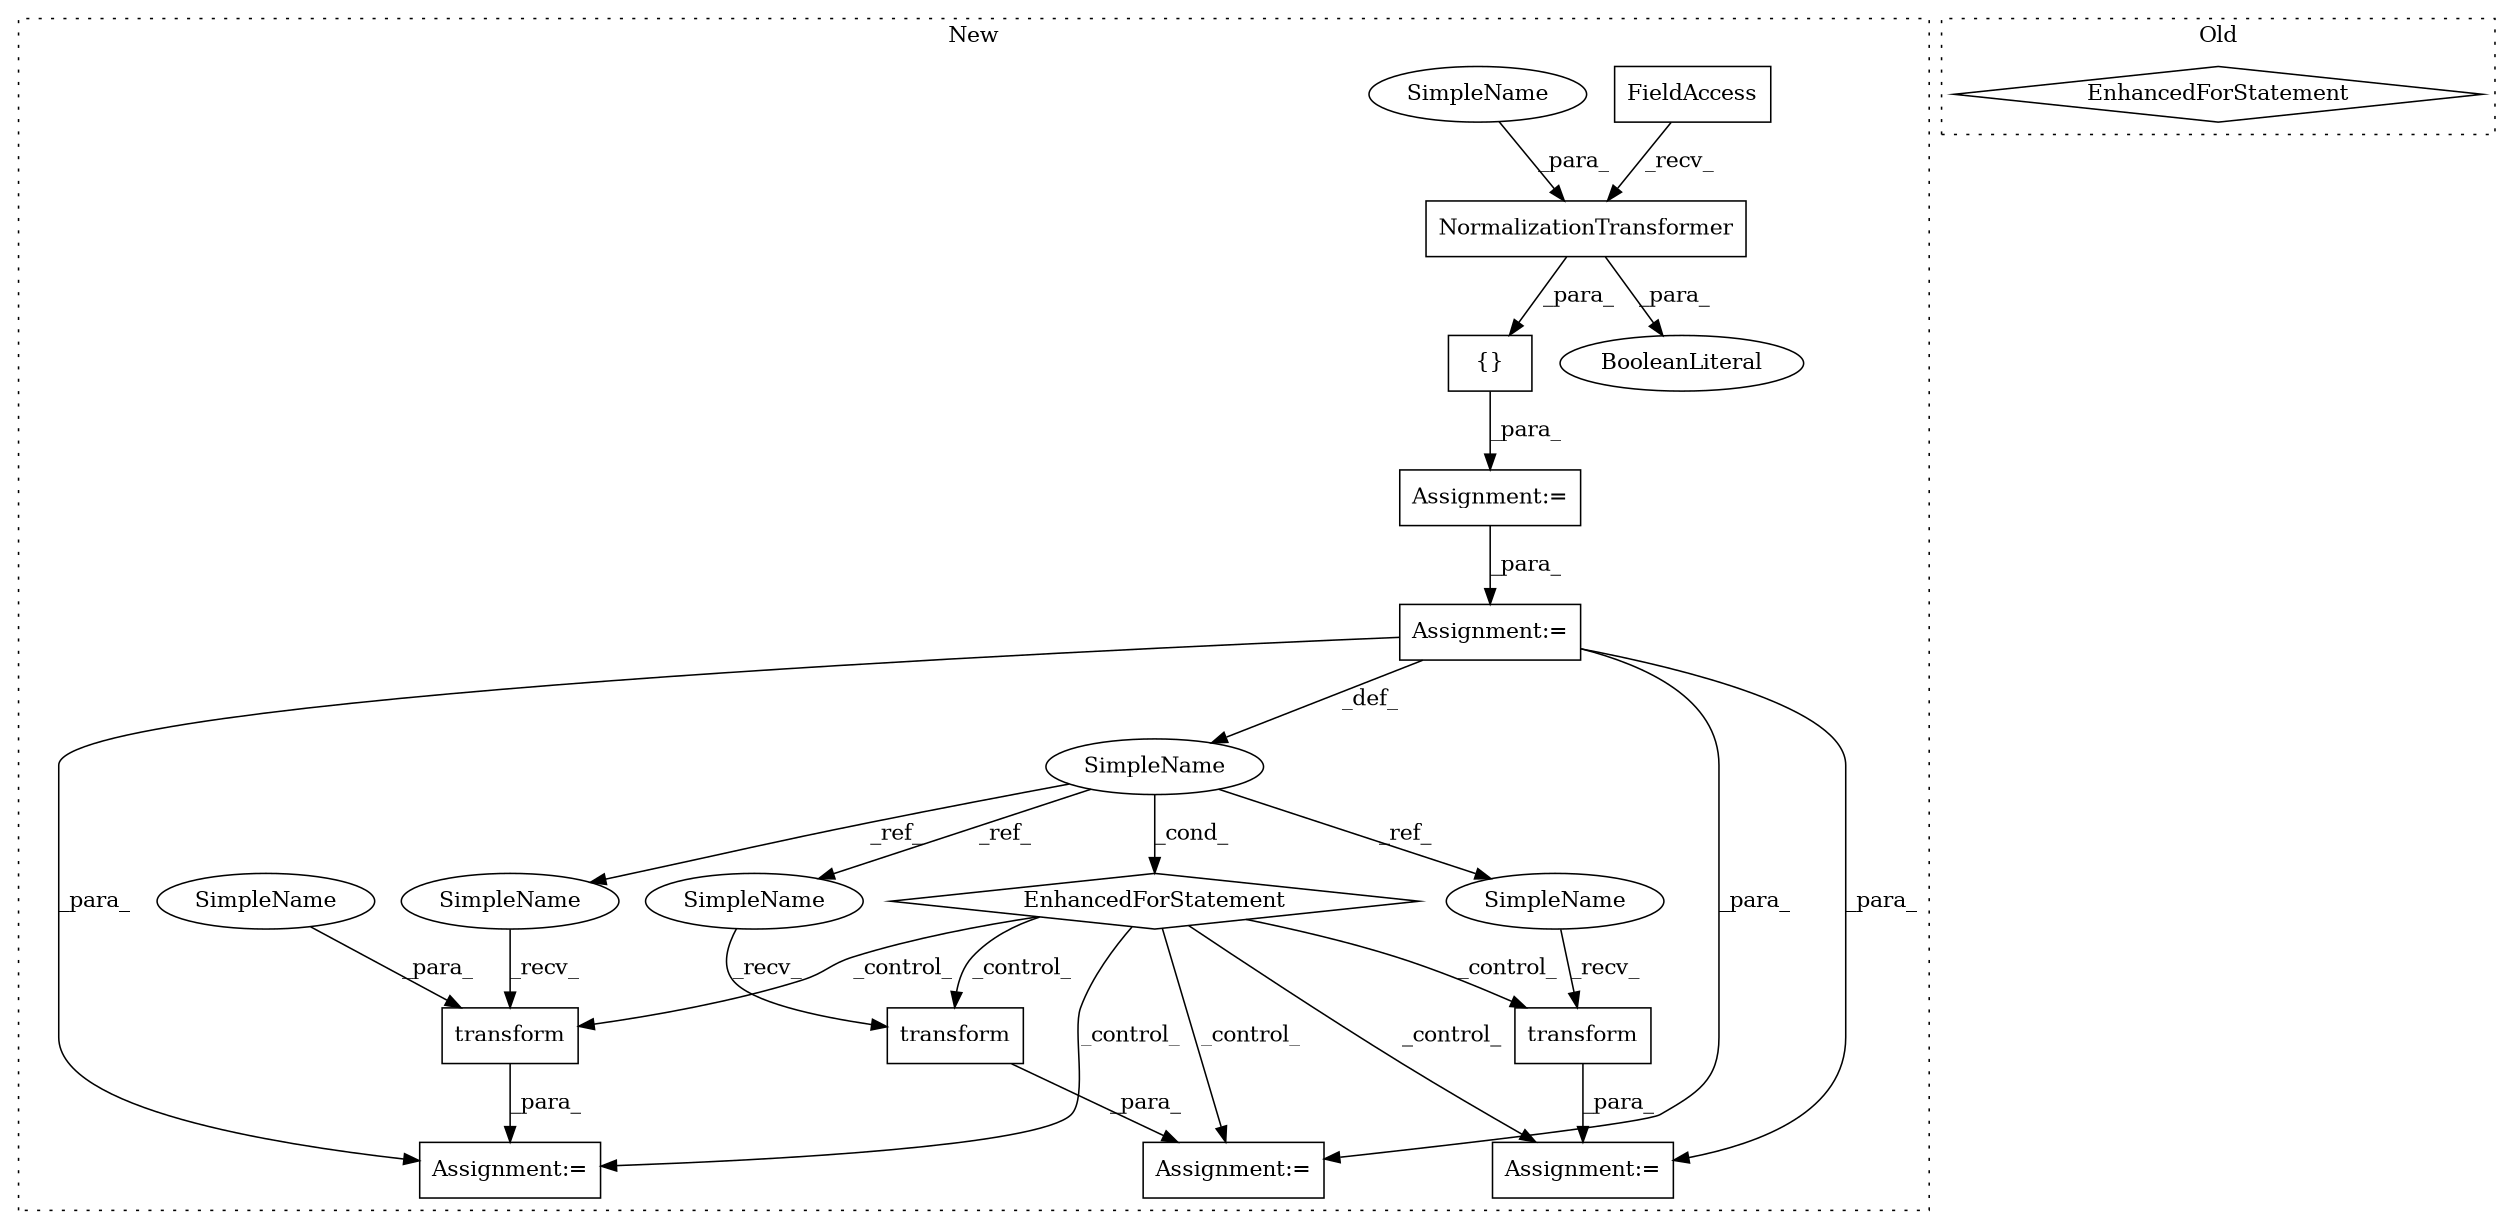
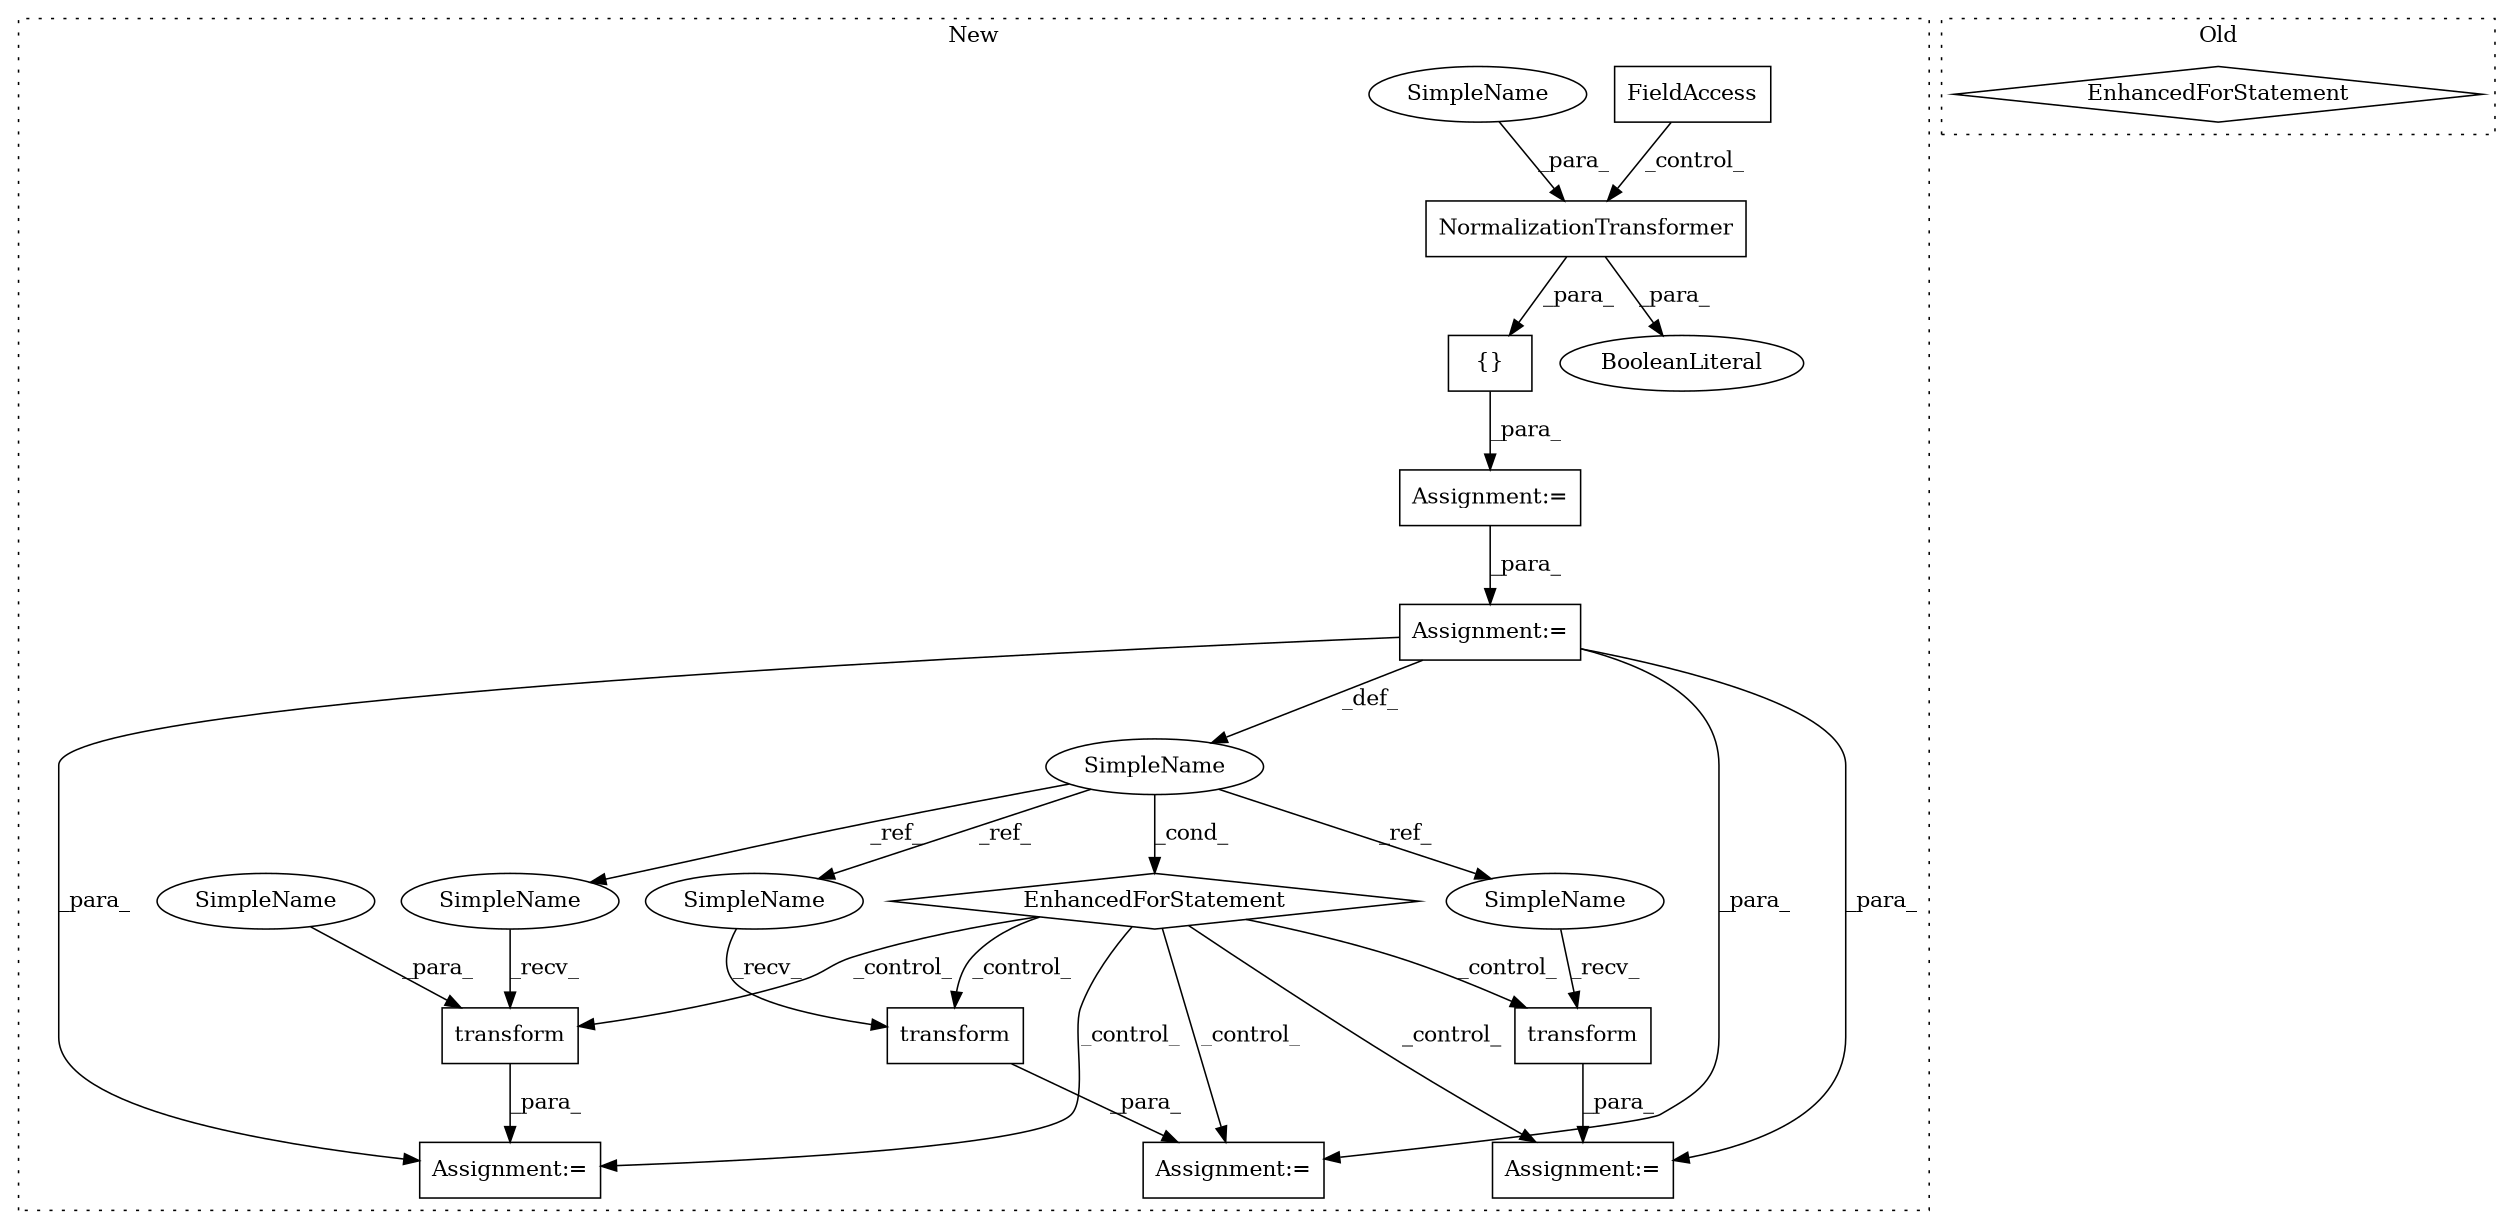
edge "FieldAccess" -> "NormalizationTransformer": label "_recv_" -> "_control_"
